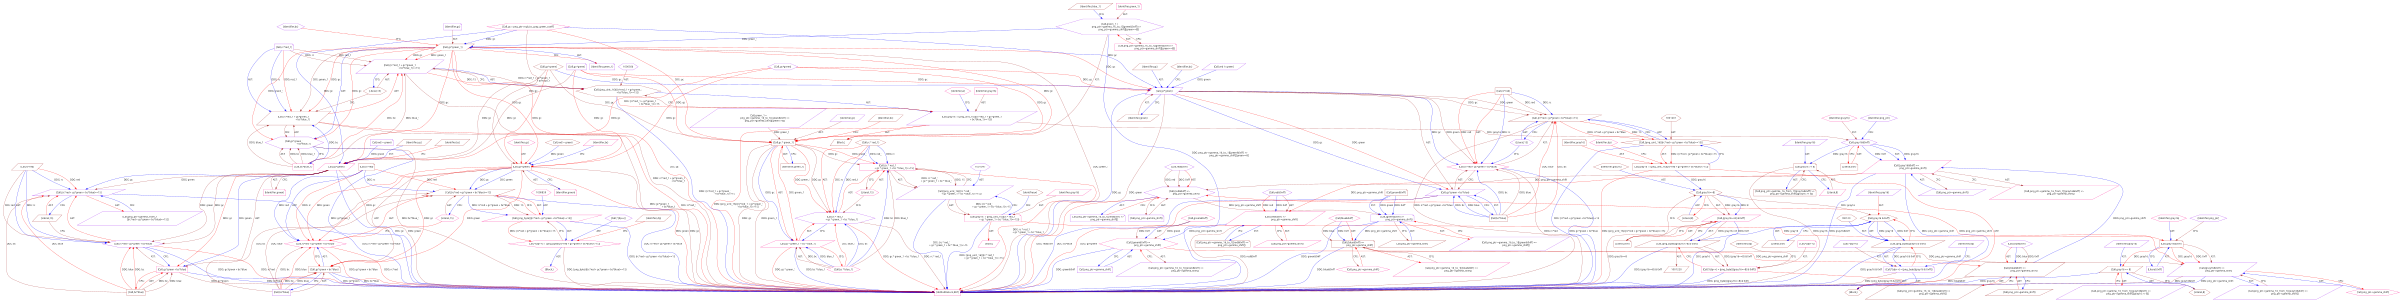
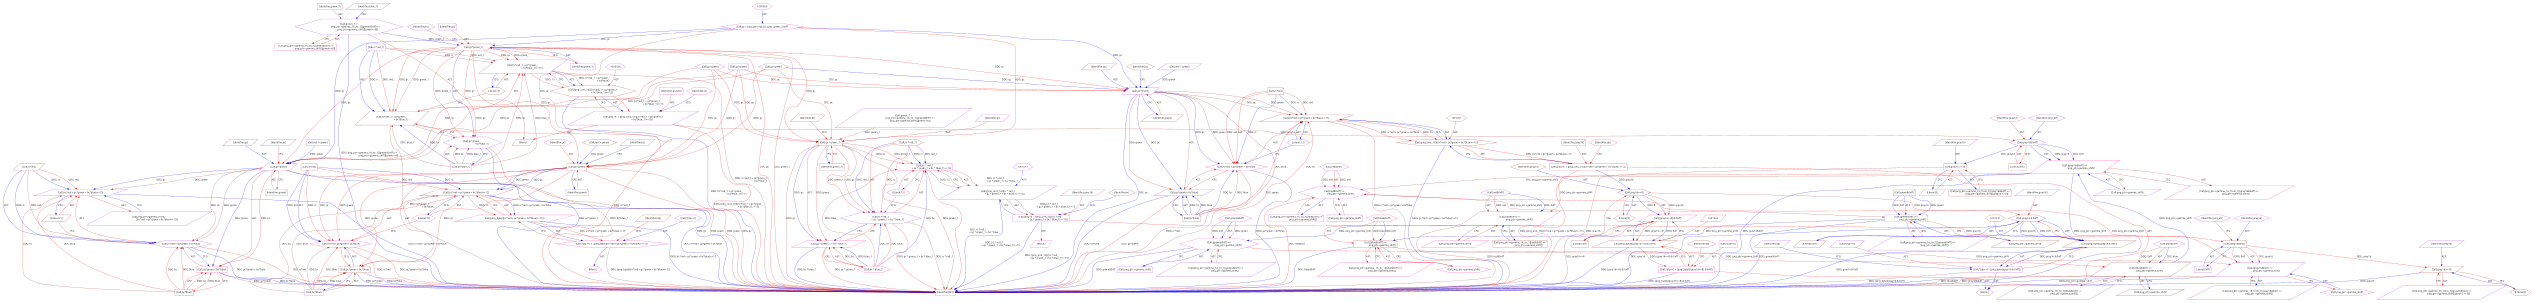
edge "1000859" -> "(Call,(png_byte)((rc*red + gc*green + bc*blue)>>15))": now "1000859" -> "(Call,gc = png_ptr->rgb_to_gray_green_coeff)"
edge "(Call,(png_byte)((gray16>>8) & 0xff))" -> "1001220": reversed
node "(MethodReturn,RET)": label "(MethodReturn,RET)" -> "(Identifier,RET)"
